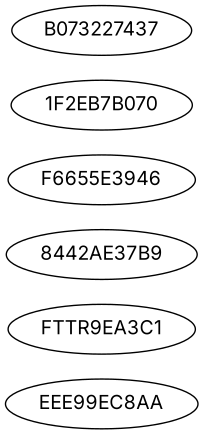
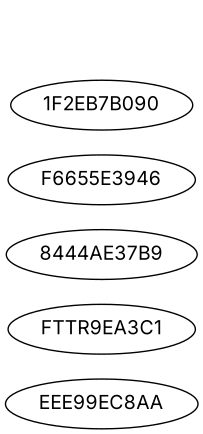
node "B073227437": removed
node "1F2EB7B070": label "1F2EB7B070" -> "1F2EB7B090"
node "8442AE37B9": label "8442AE37B9" -> "8444AE37B9"
